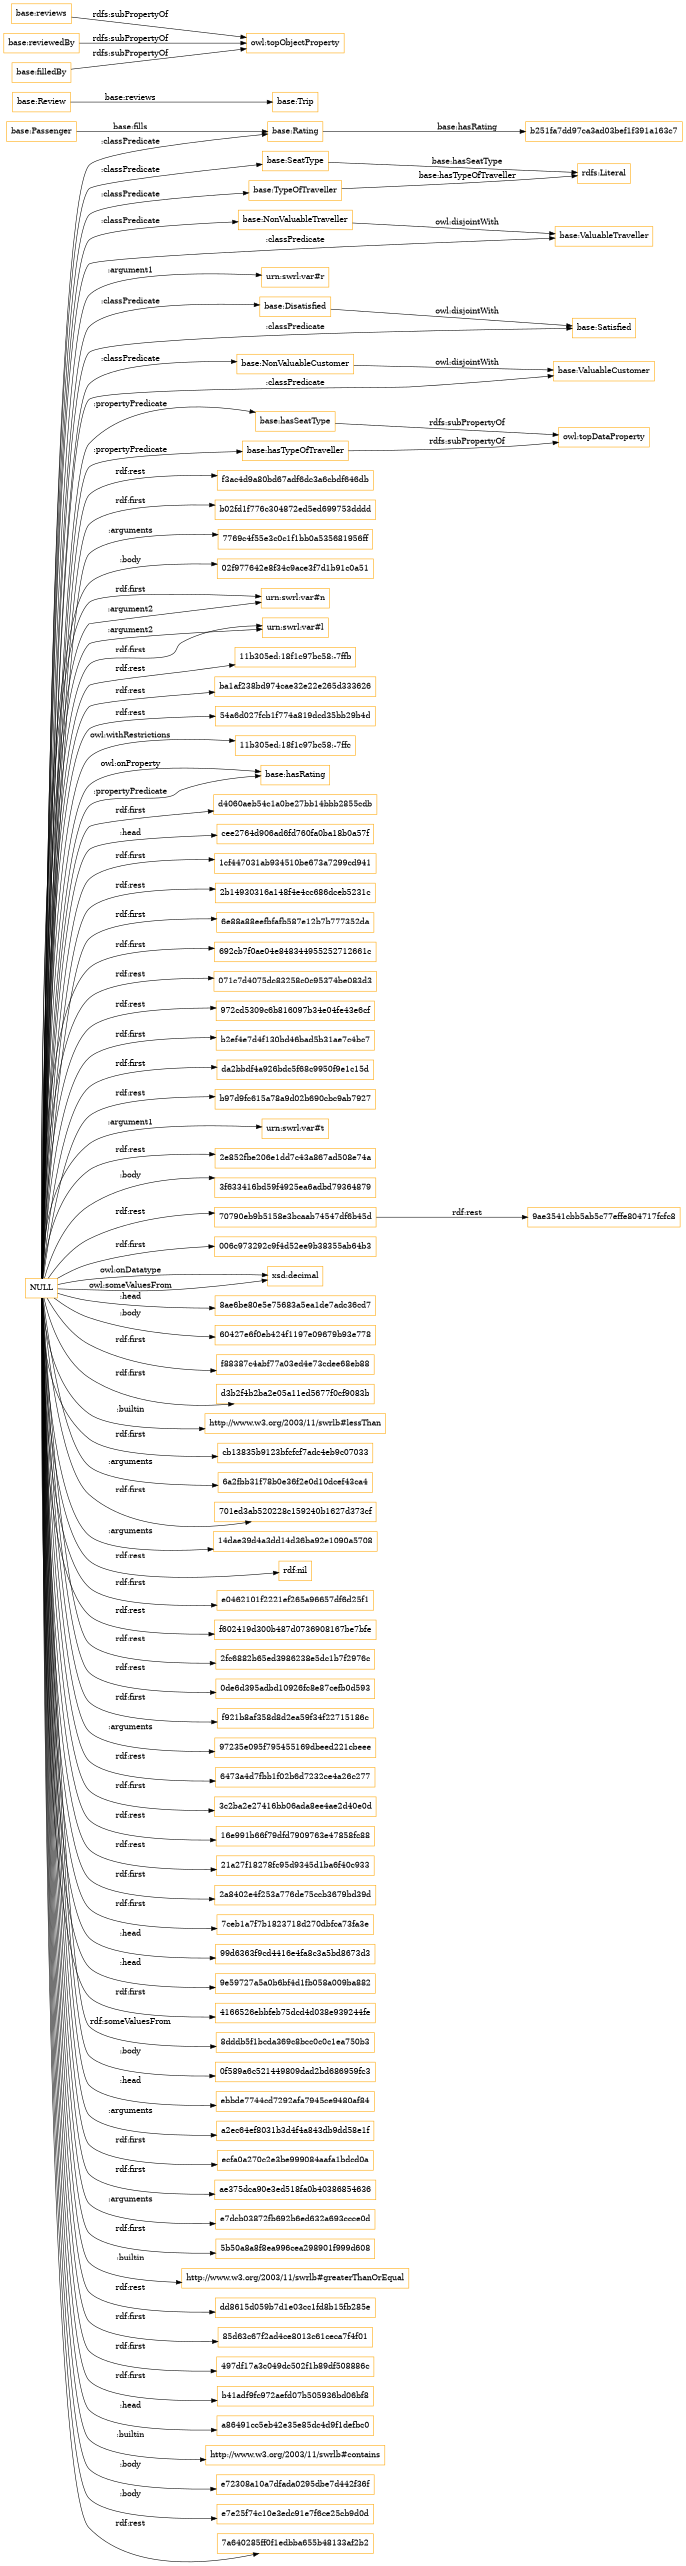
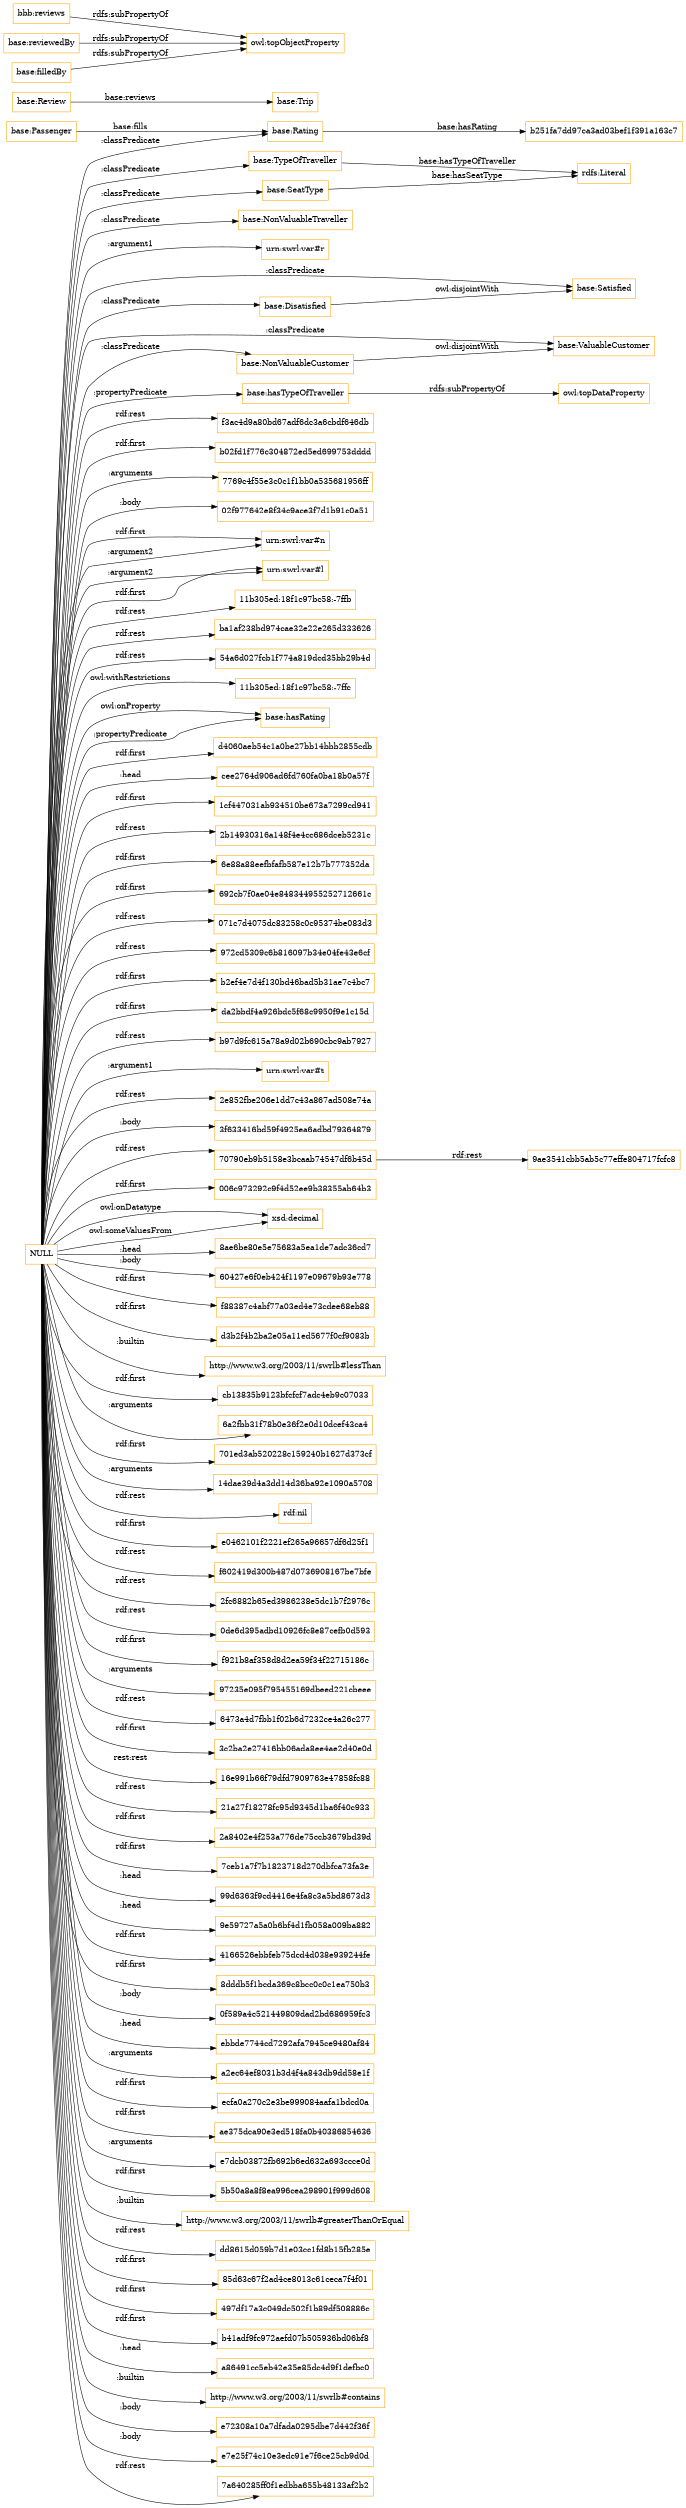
node "base:reviews": label "base:reviews" -> "bbb:reviews"
node "base:ValuableTraveller": removed
node "base:hasSeatType": removed
edge "NULL" -> "16e991b66f79dfd7909763e47858fc88": label "rdf:rest" -> "rest:rest"
edge "NULL" -> "8dddb5f1bcda369c8bcc0c0c1ea750b3": label "rdf:someValuesFrom" -> "rdf:first"
node "0f589a6c521449809dad2bd686959fc3": label "0f589a6c521449809dad2bd686959fc3" -> "0f589a4c521449809dad2bd686959fc3"
